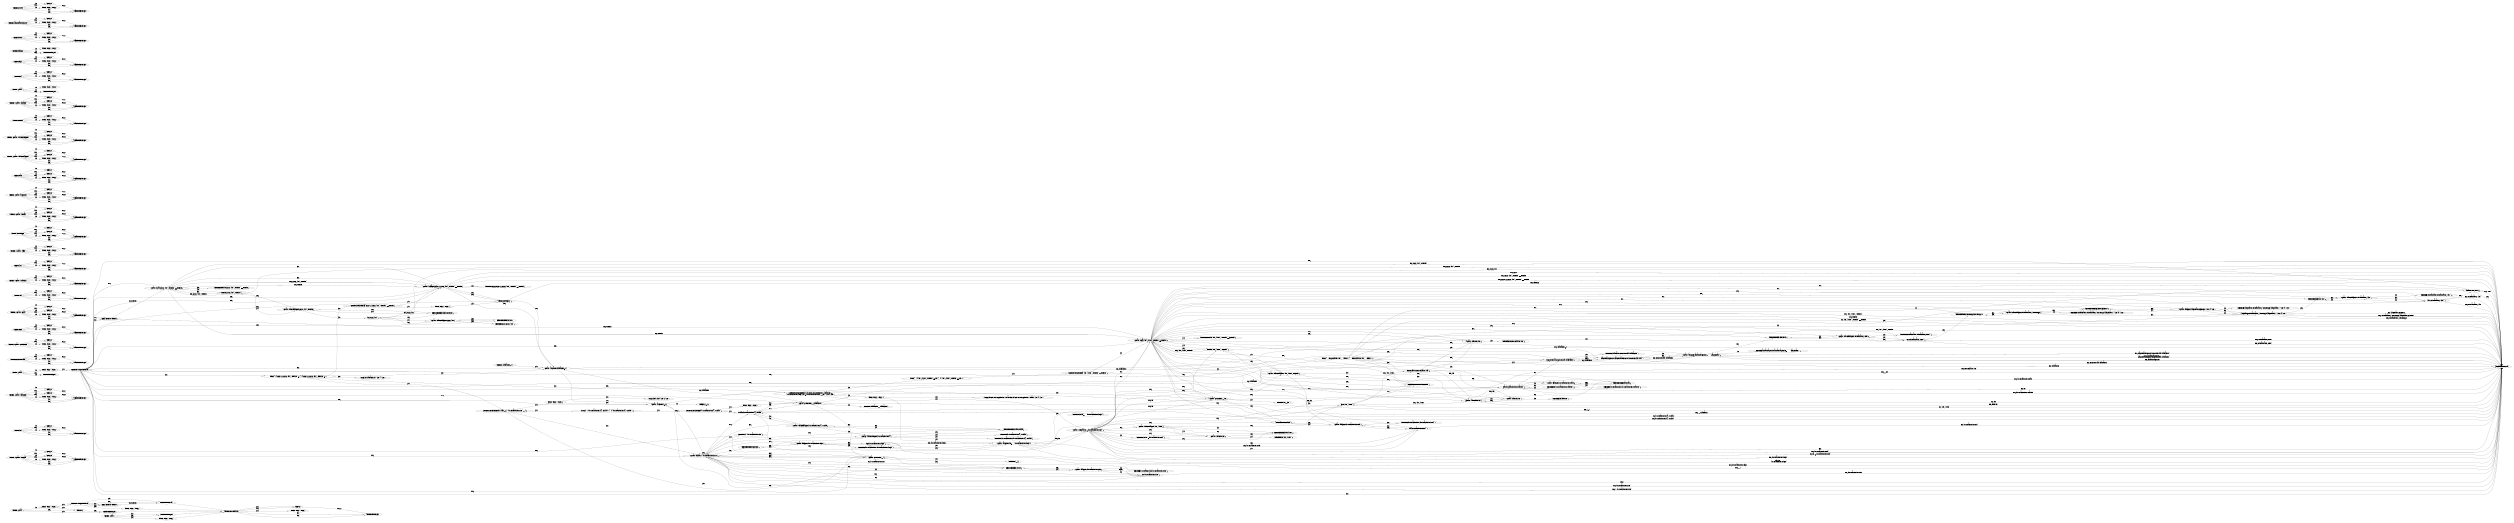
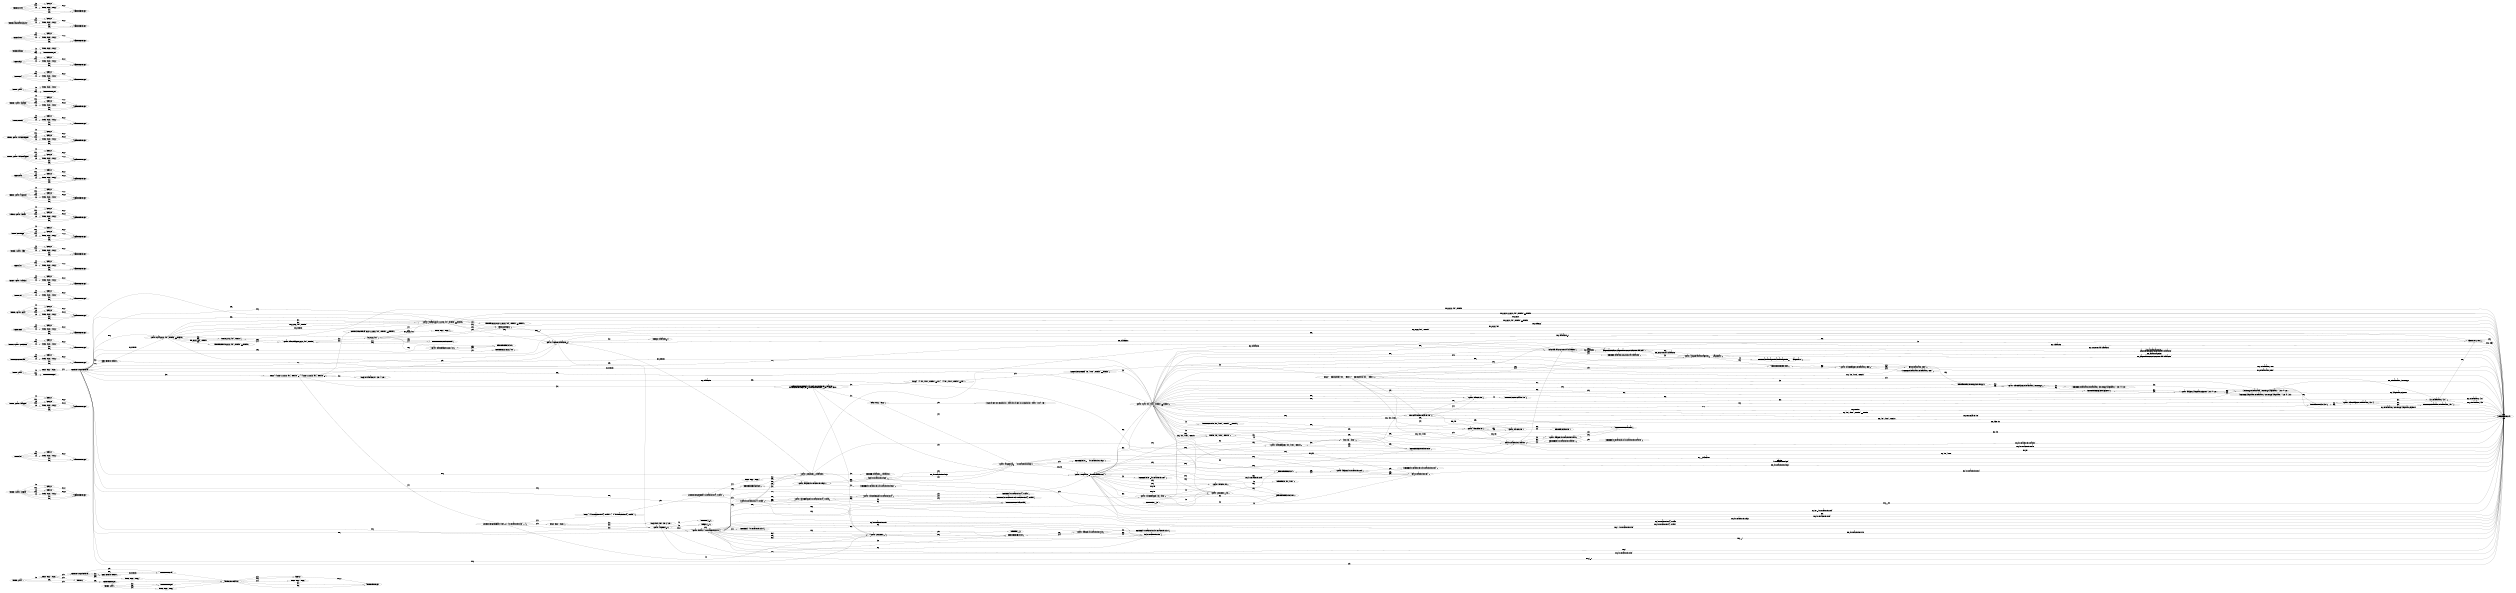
edge "(HidePopup,HidePopup())" -> "(<operator>.assignment,visible_actions = 0)": label "CFG: " -> "DDG: ++i"
edge "(LITERAL,0,visible_actions = 0)" -> "(<operator>.assignment,visible_actions = 0)": reversed
edge "(<operator>.preIncrement,++iter)" -> "(IDENTIFIER,iter,++iter)": reversed
edge "(<operator>.fieldAccess,browser_action_views_.size)" -> "(size,browser_action_views_.size())": label "EASE: " -> "CFG: "
node "(IDENTIFIER,i,i = 0)": added
